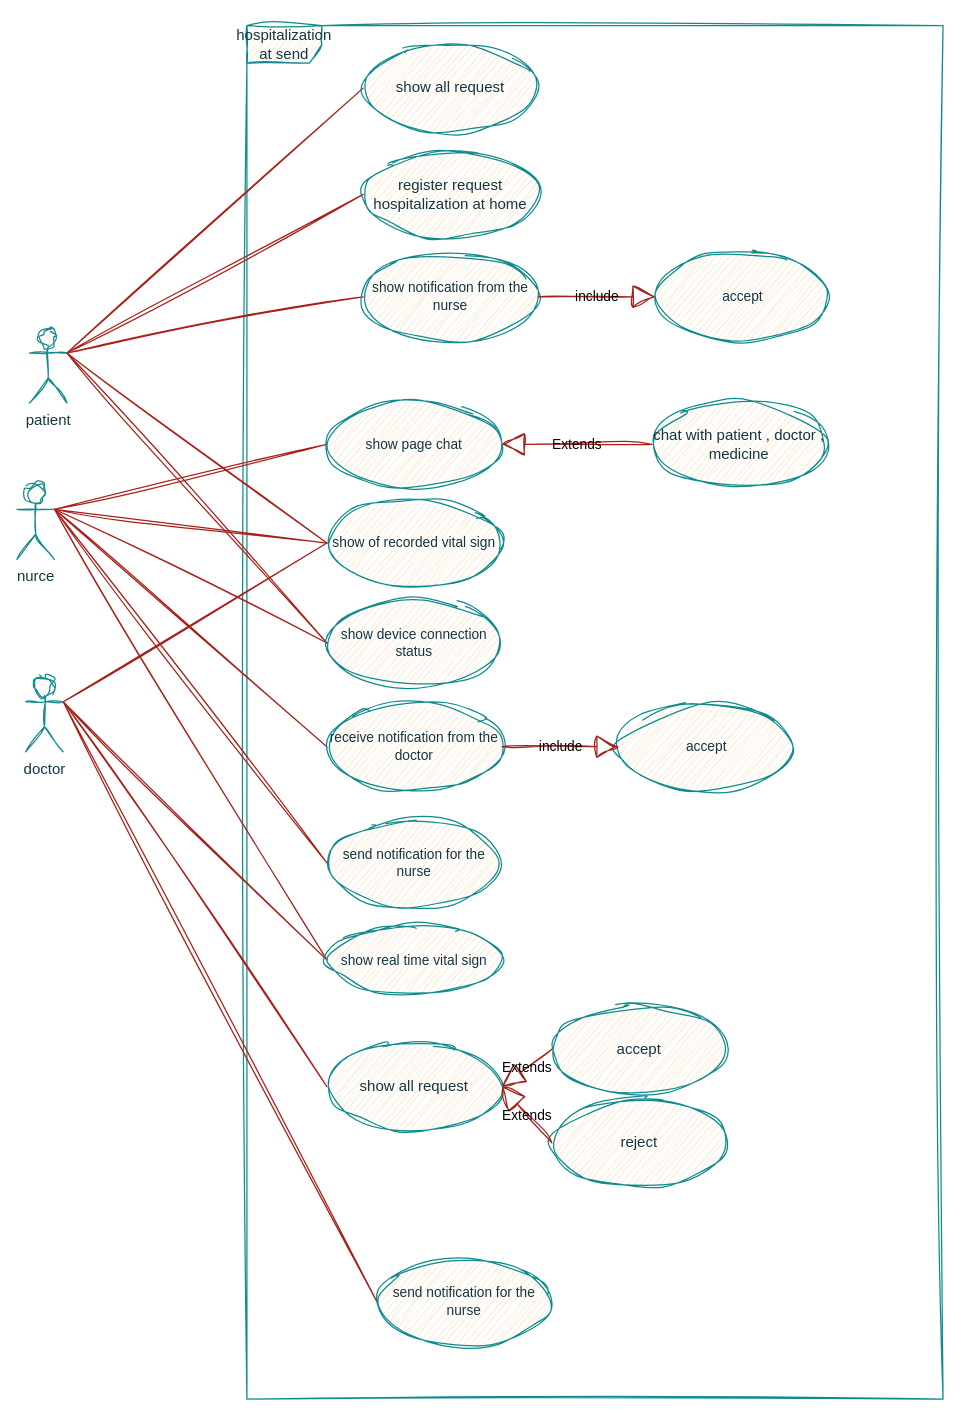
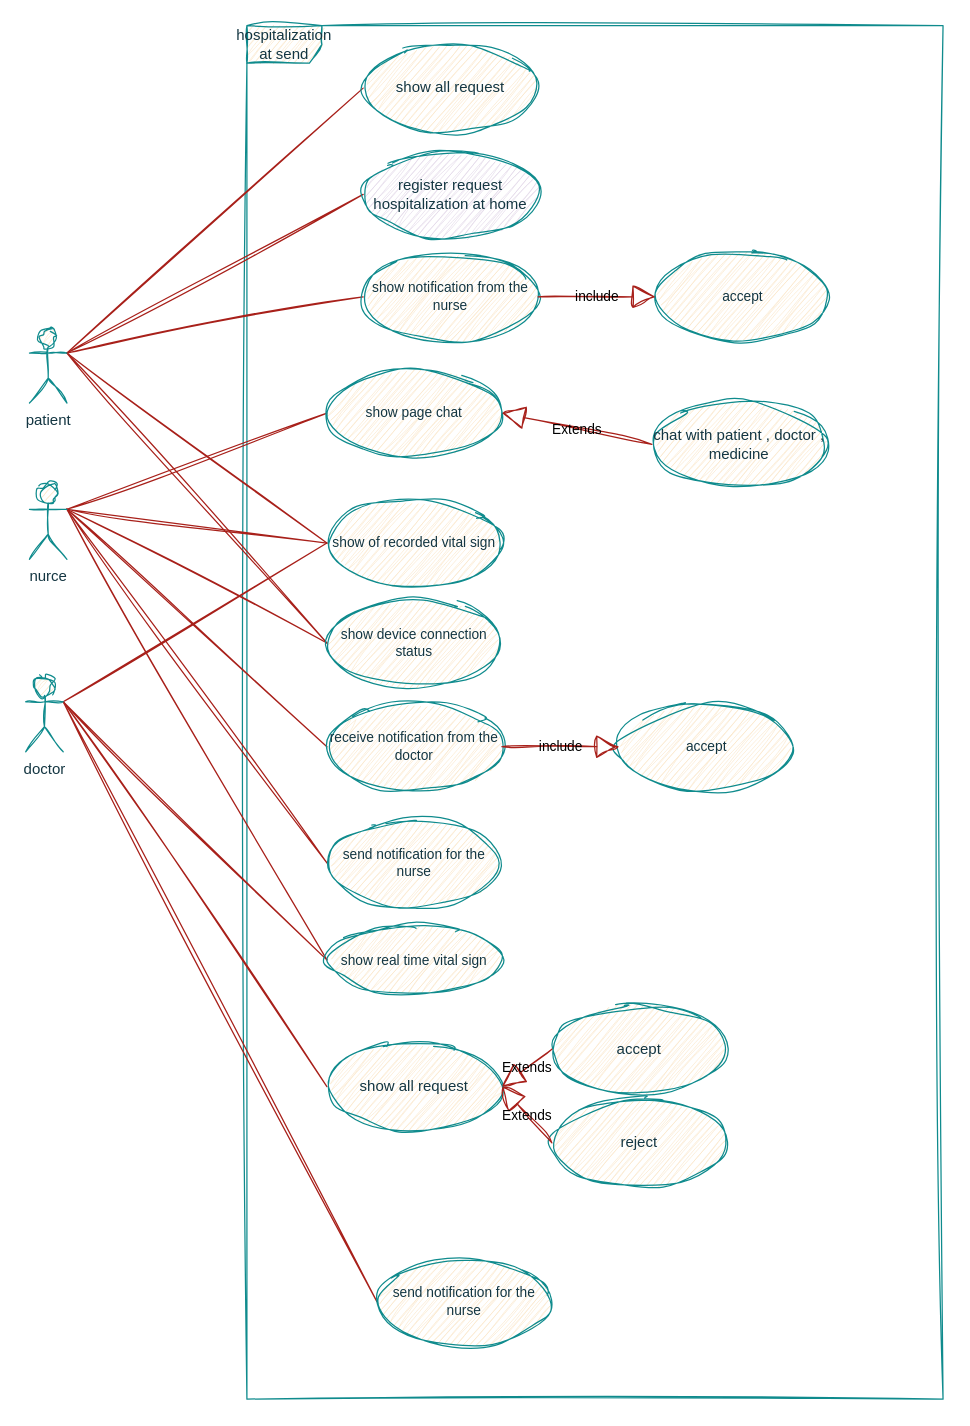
node "register request hospitalization at home": fillcolor #fae5c7 -> #e1d5e7
node "show page chat": moved (414, 444) -> (414, 413)
node "nurce": moved (36, 522) -> (48, 522)
